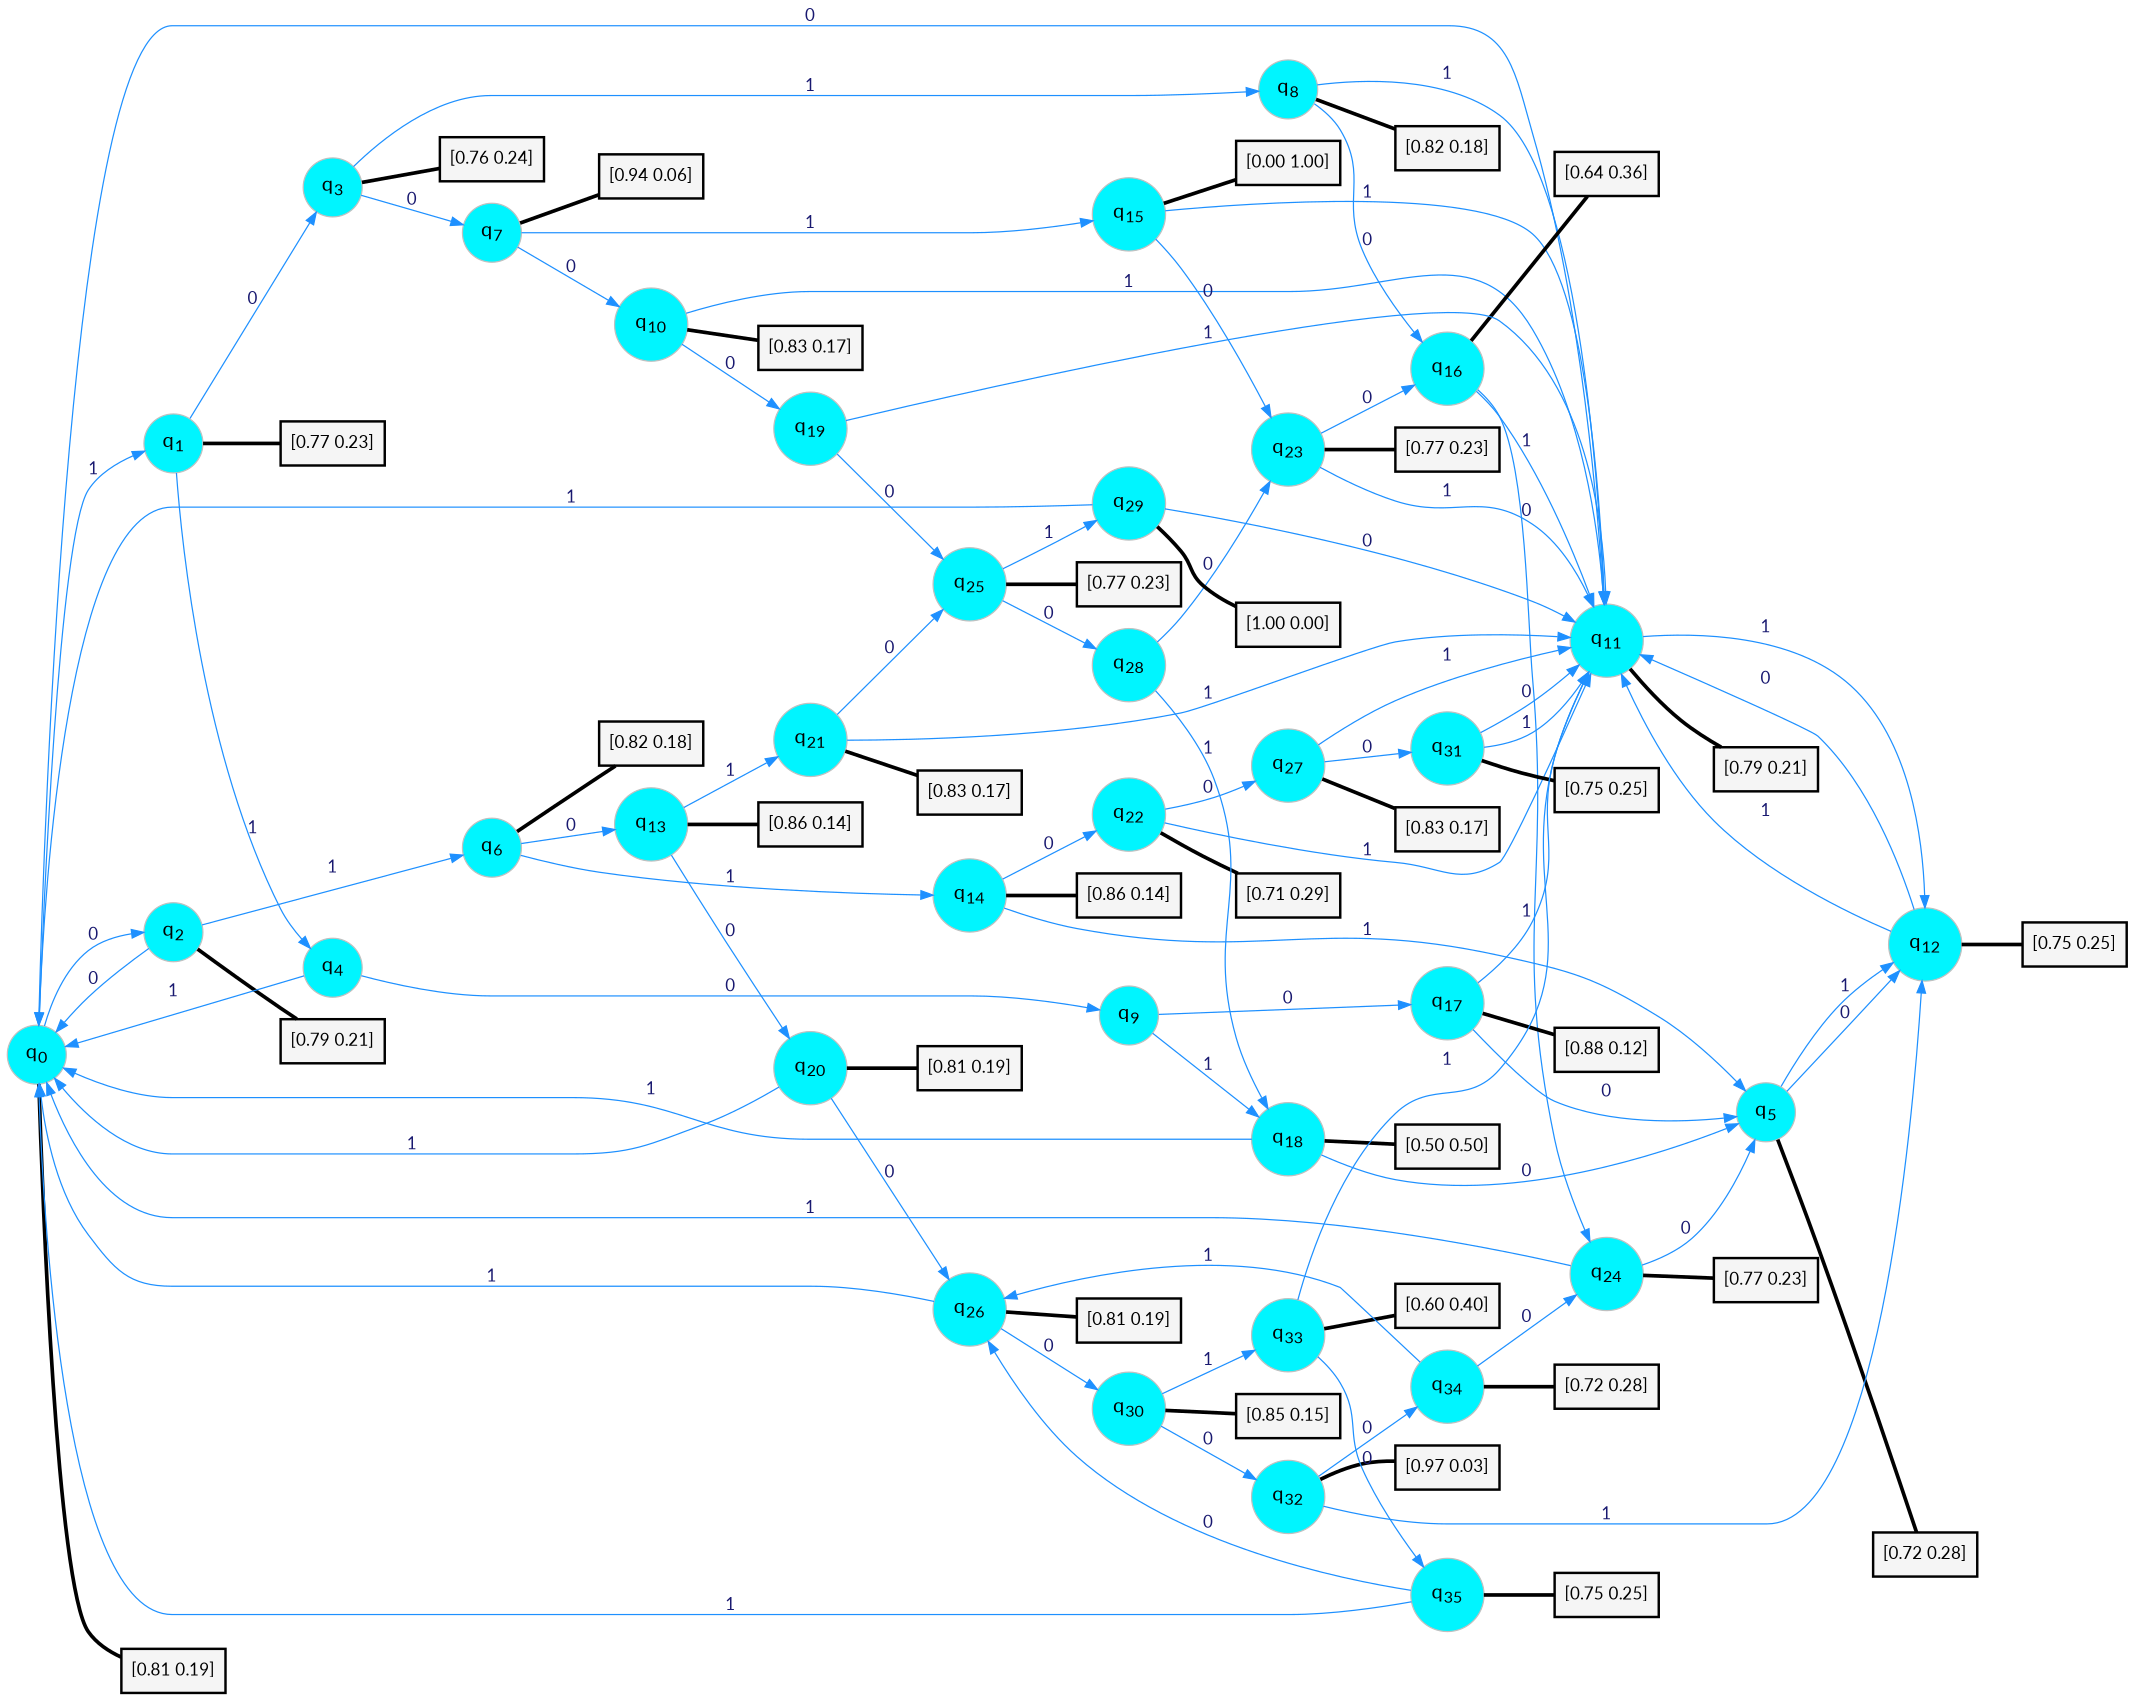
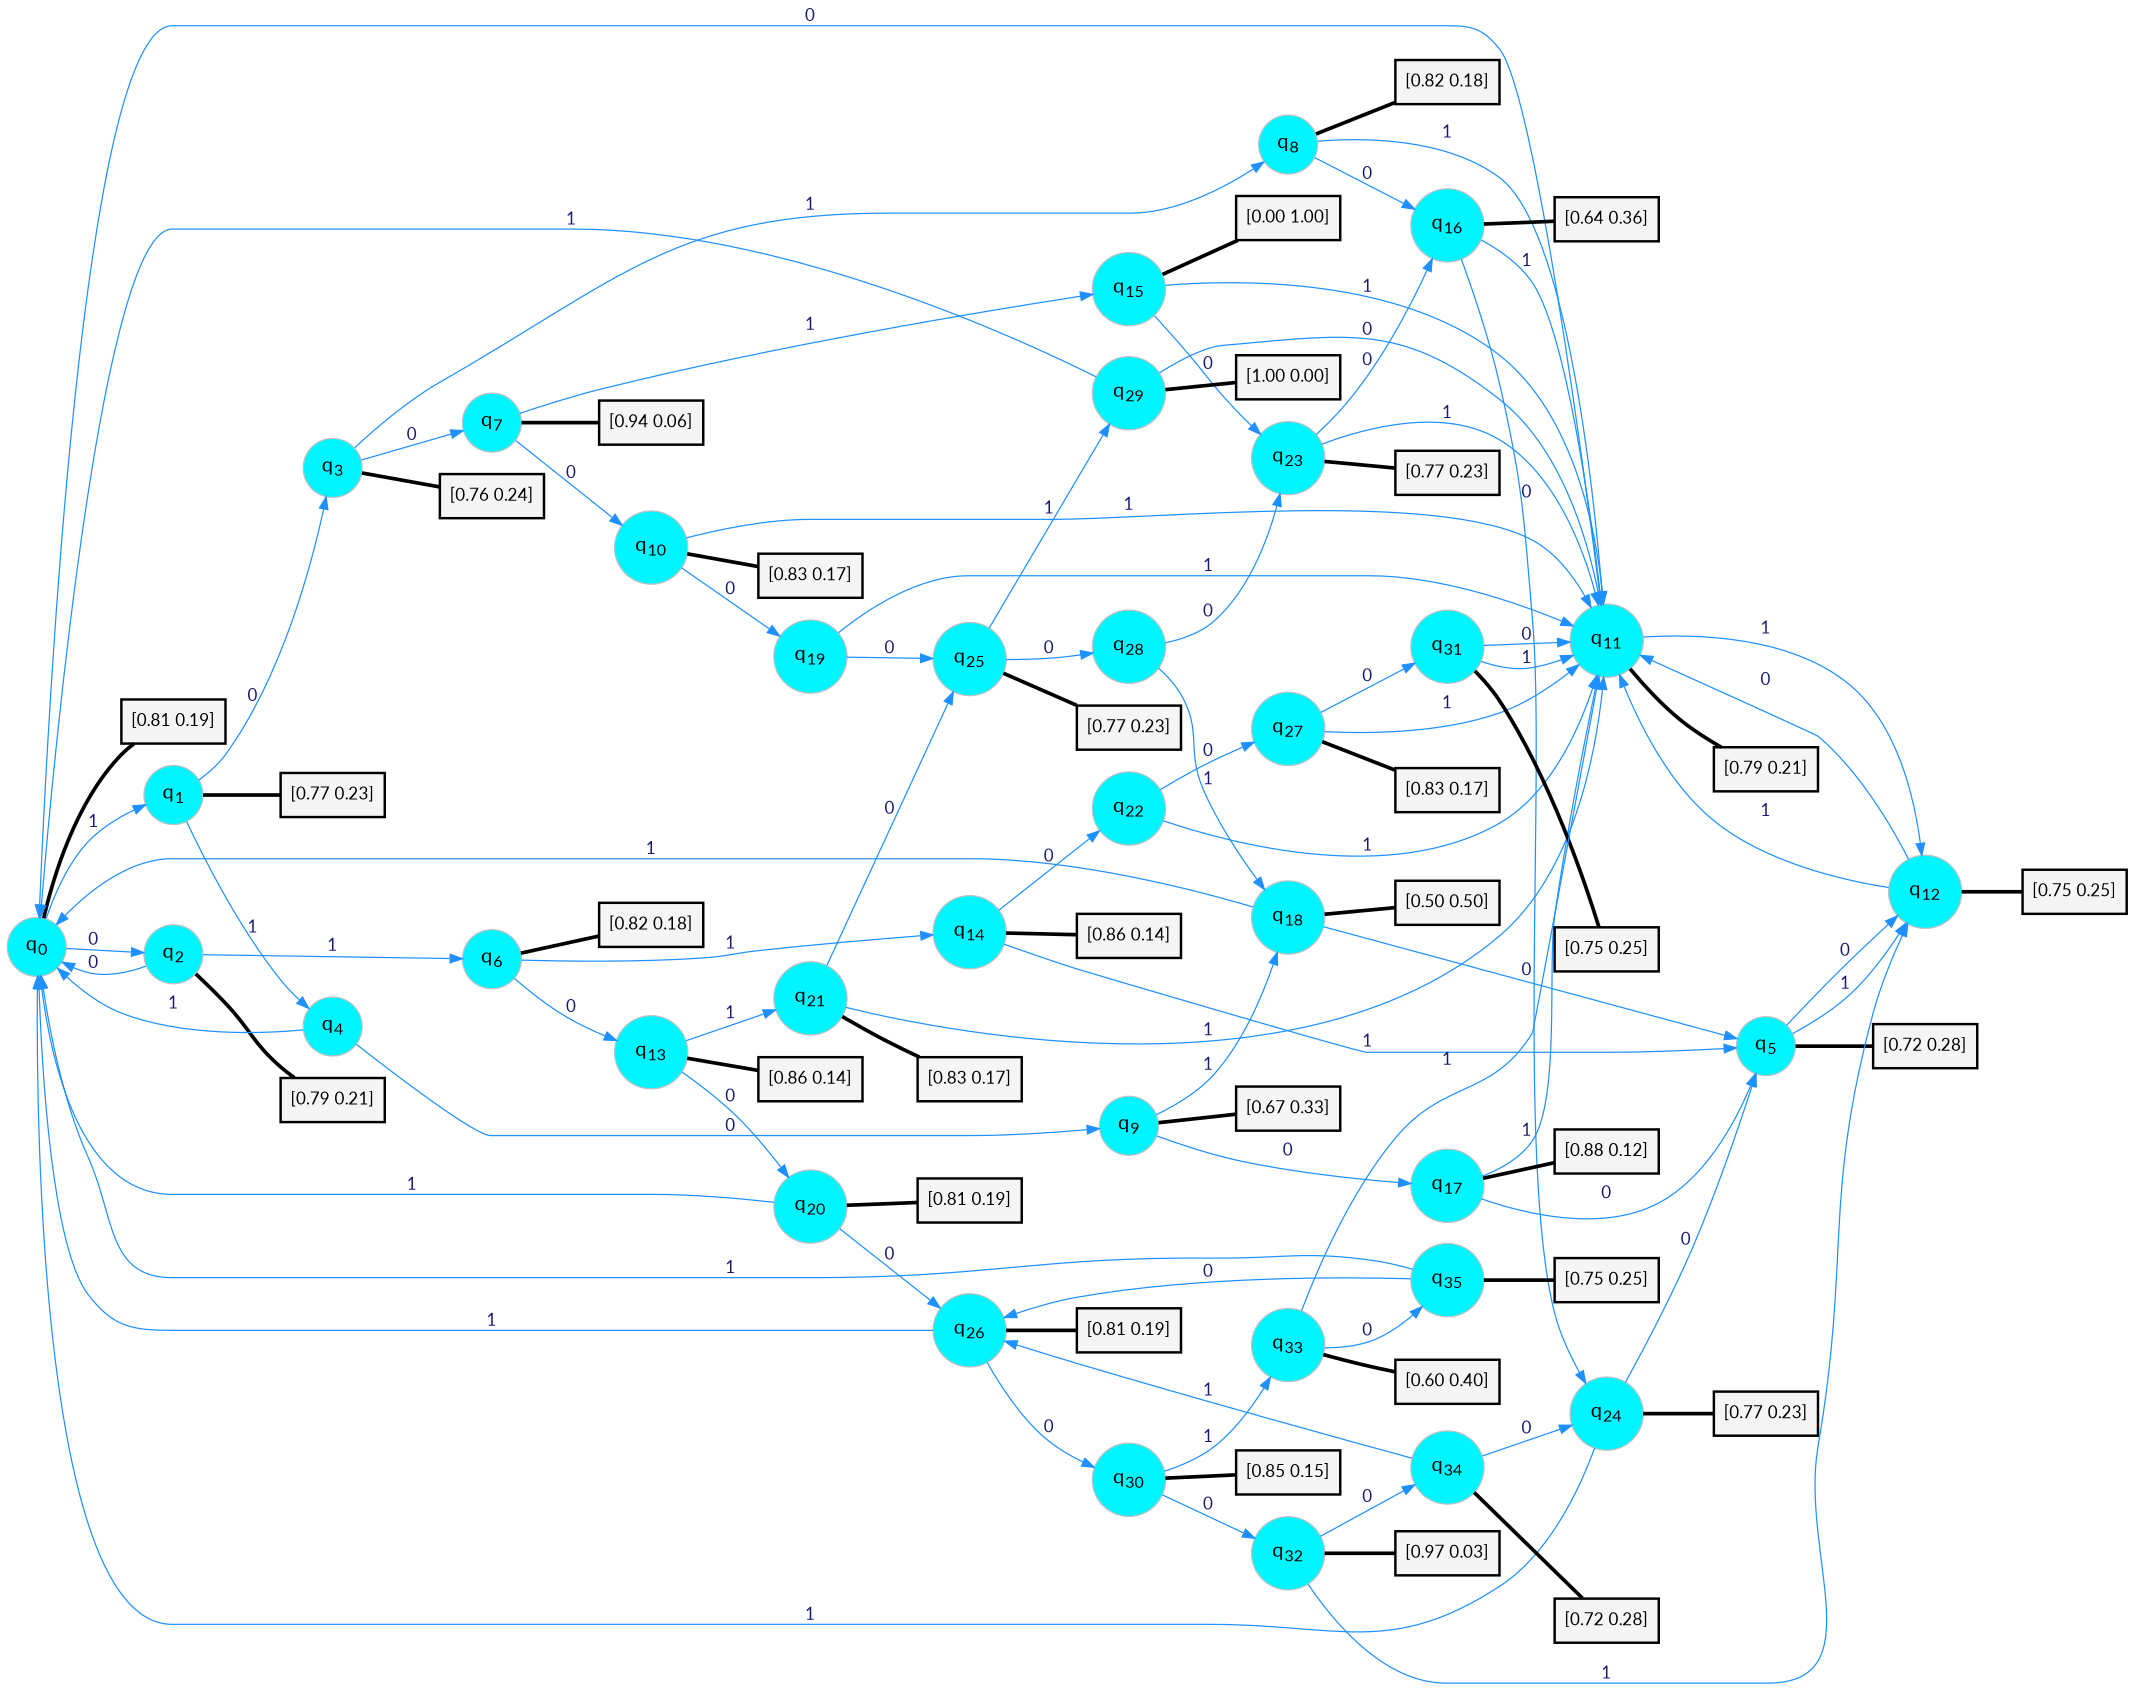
node "[0.71 0.29]": removed
node "[0.67 0.33]": added
